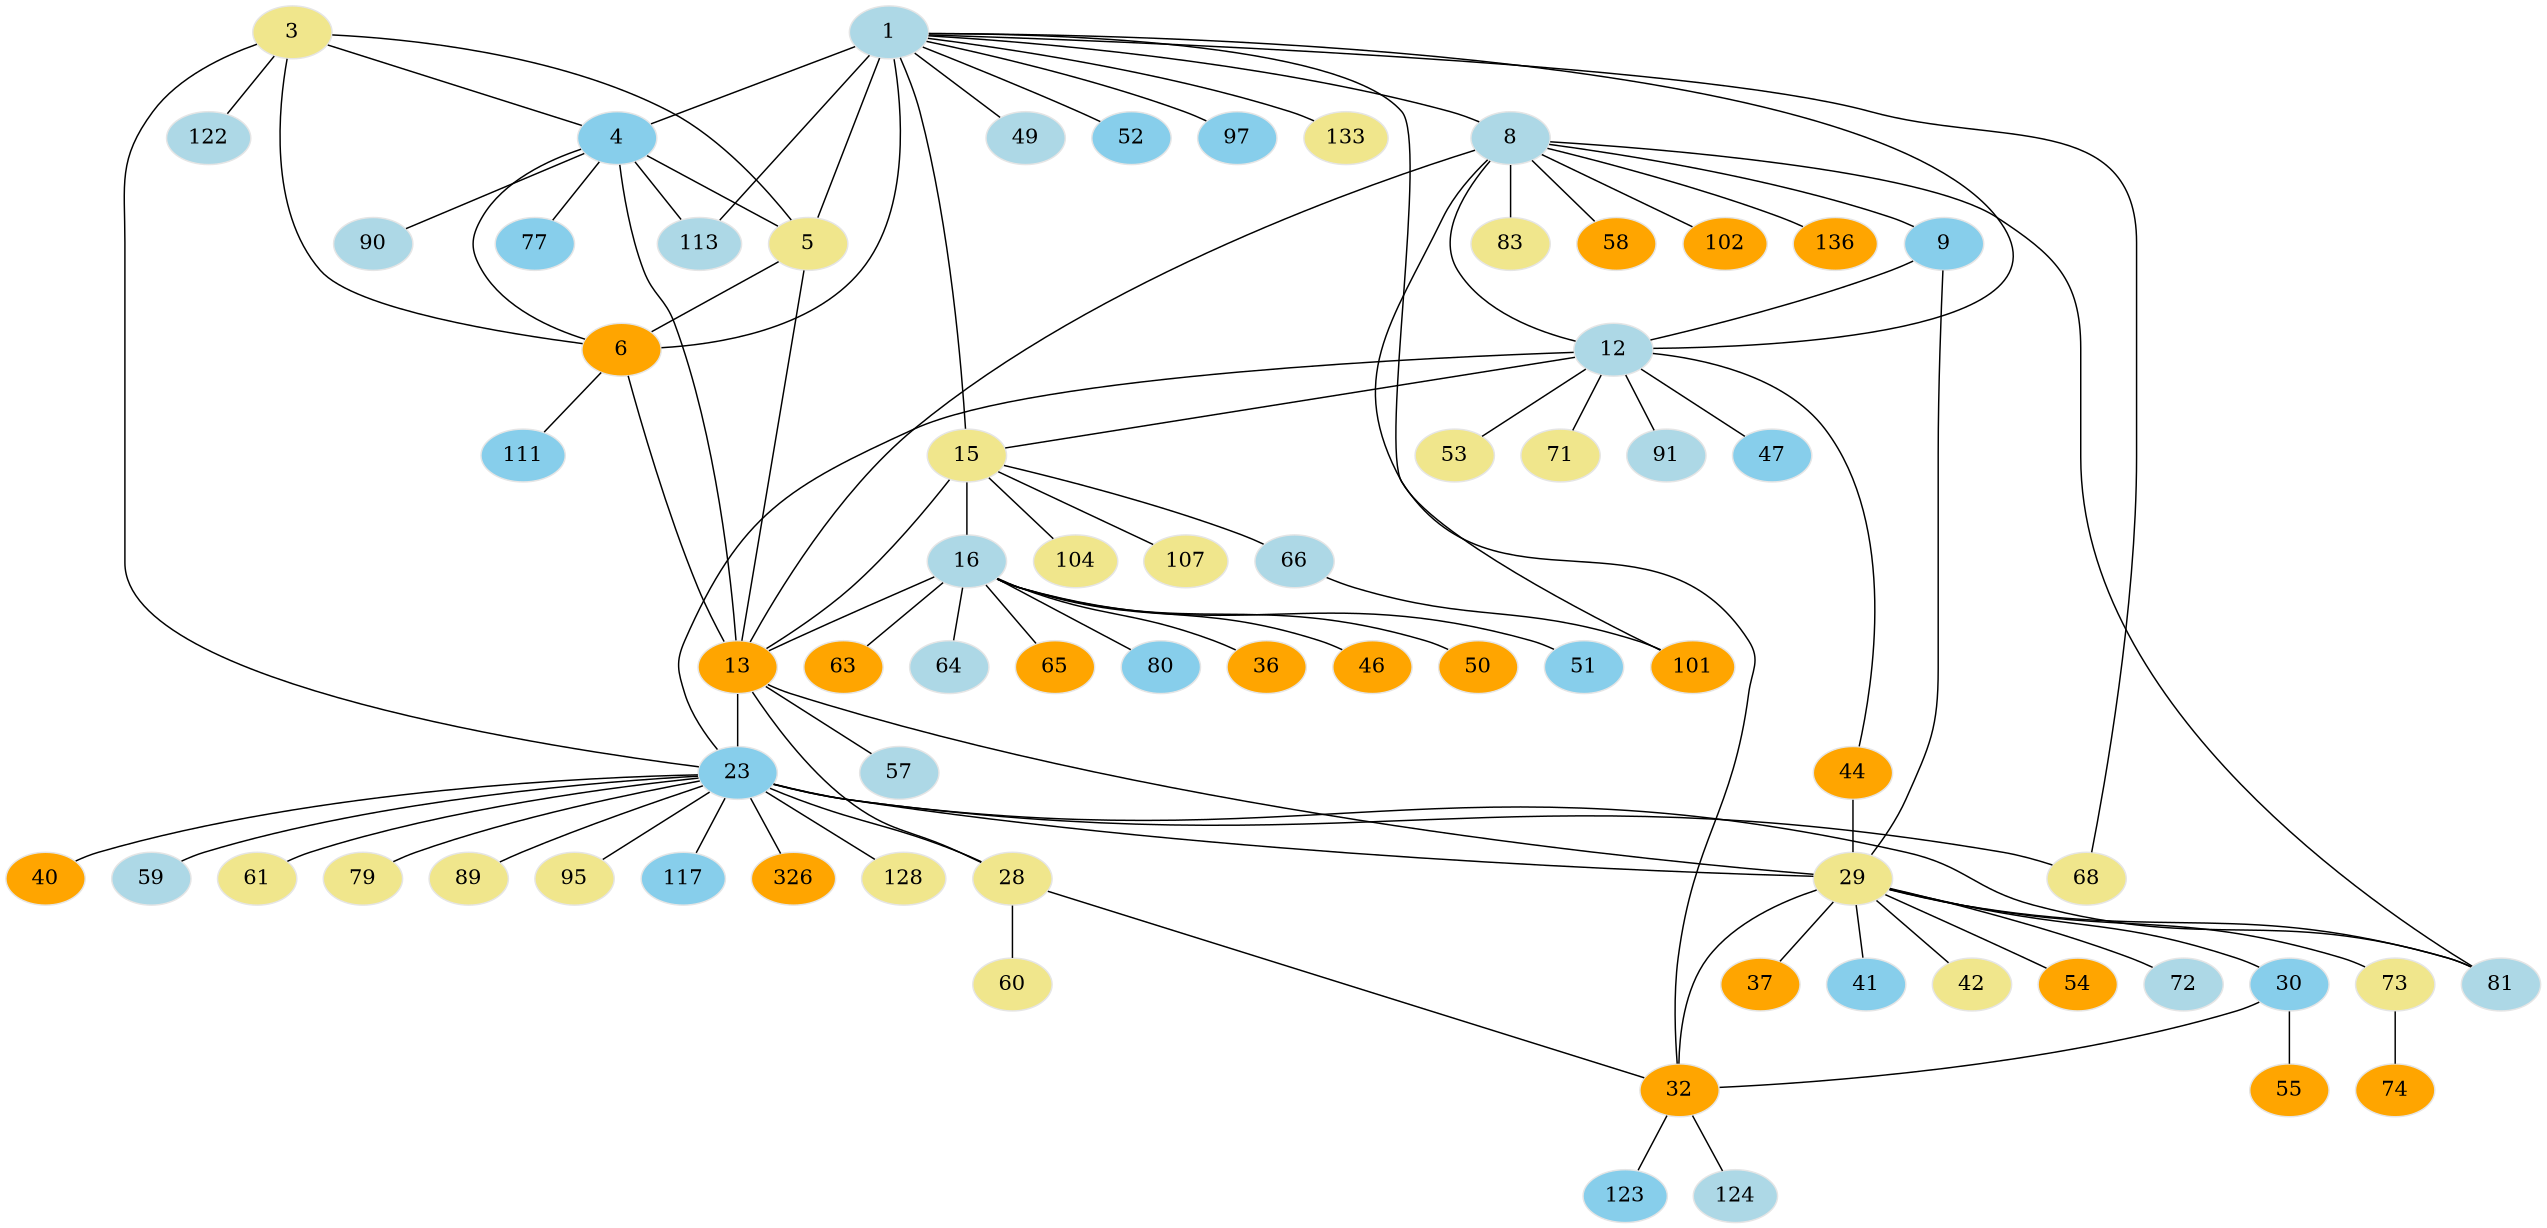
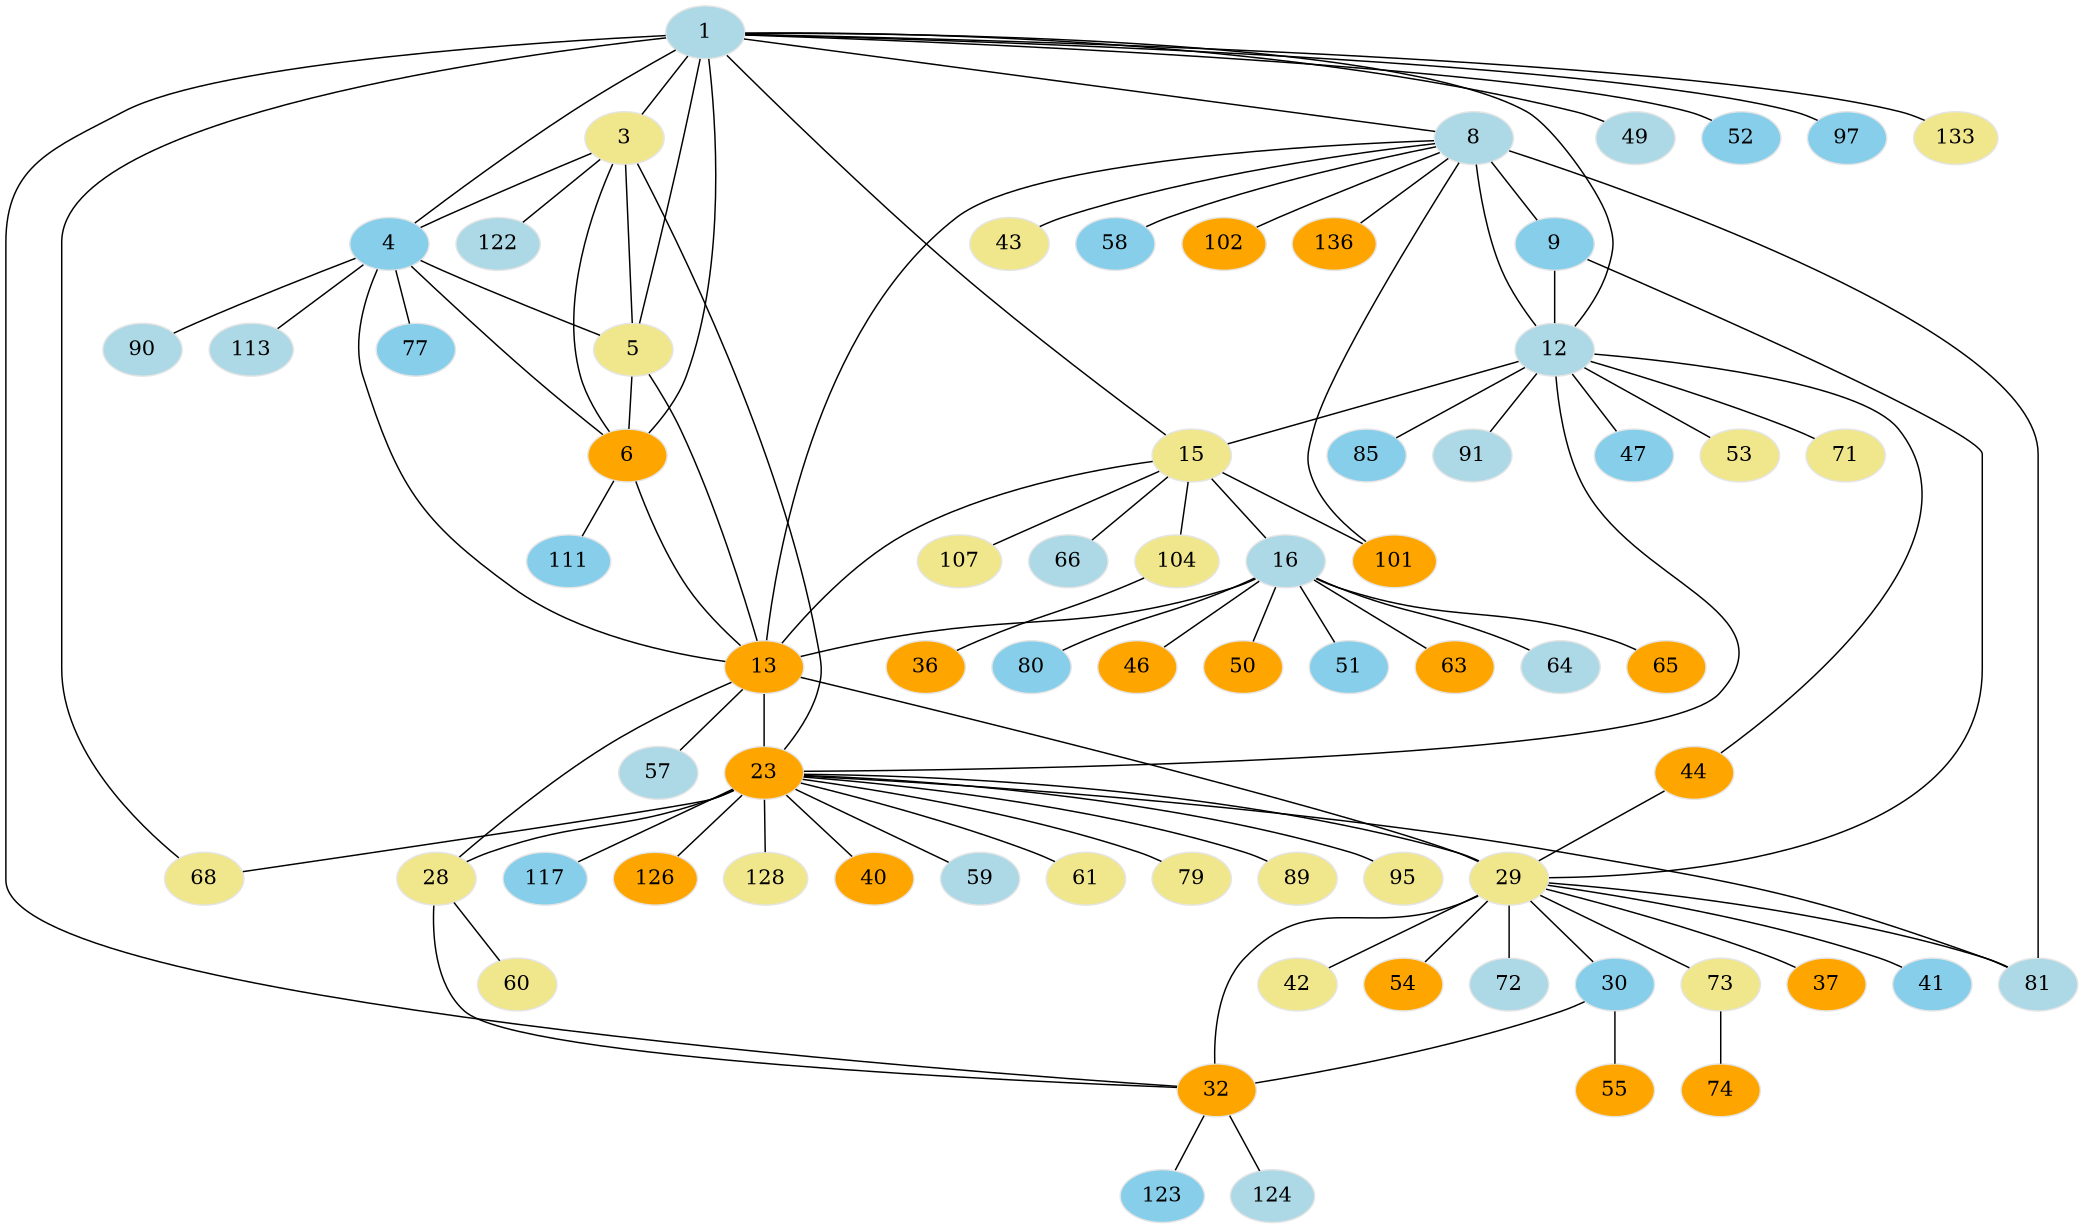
edge "1" -- "113": now "1" -- "3"
node "83": label "83" -> "43"
node "58": fillcolor orange -> skyblue
node "85": added
edge "66" -- "101": now "15" -- "101"
edge "16" -- "36": now "104" -- "36"
node "23": fillcolor skyblue -> orange
node "326": label "326" -> "126"
